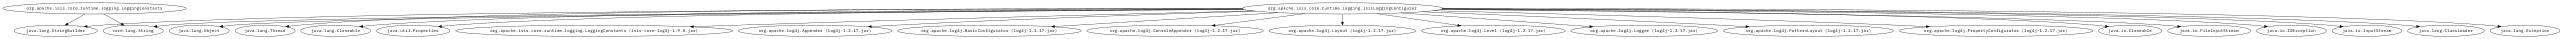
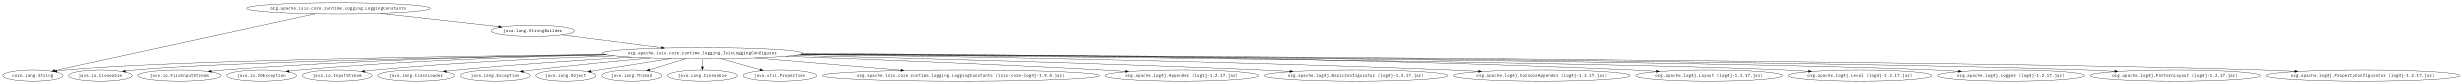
edge "org.apache.isis.core.runtime.logging.IsisLoggingConfigurer" -> "java.lang.StringBuilder": reversed
node "org.apache.log4j.Appender (log4j-1.2.17.jar)": label "org.apache.log4j.Appender (log4j-1.2.17.jar)" -> "org.apache.log4j.Appender (log1j-1.2.17.jar)"
